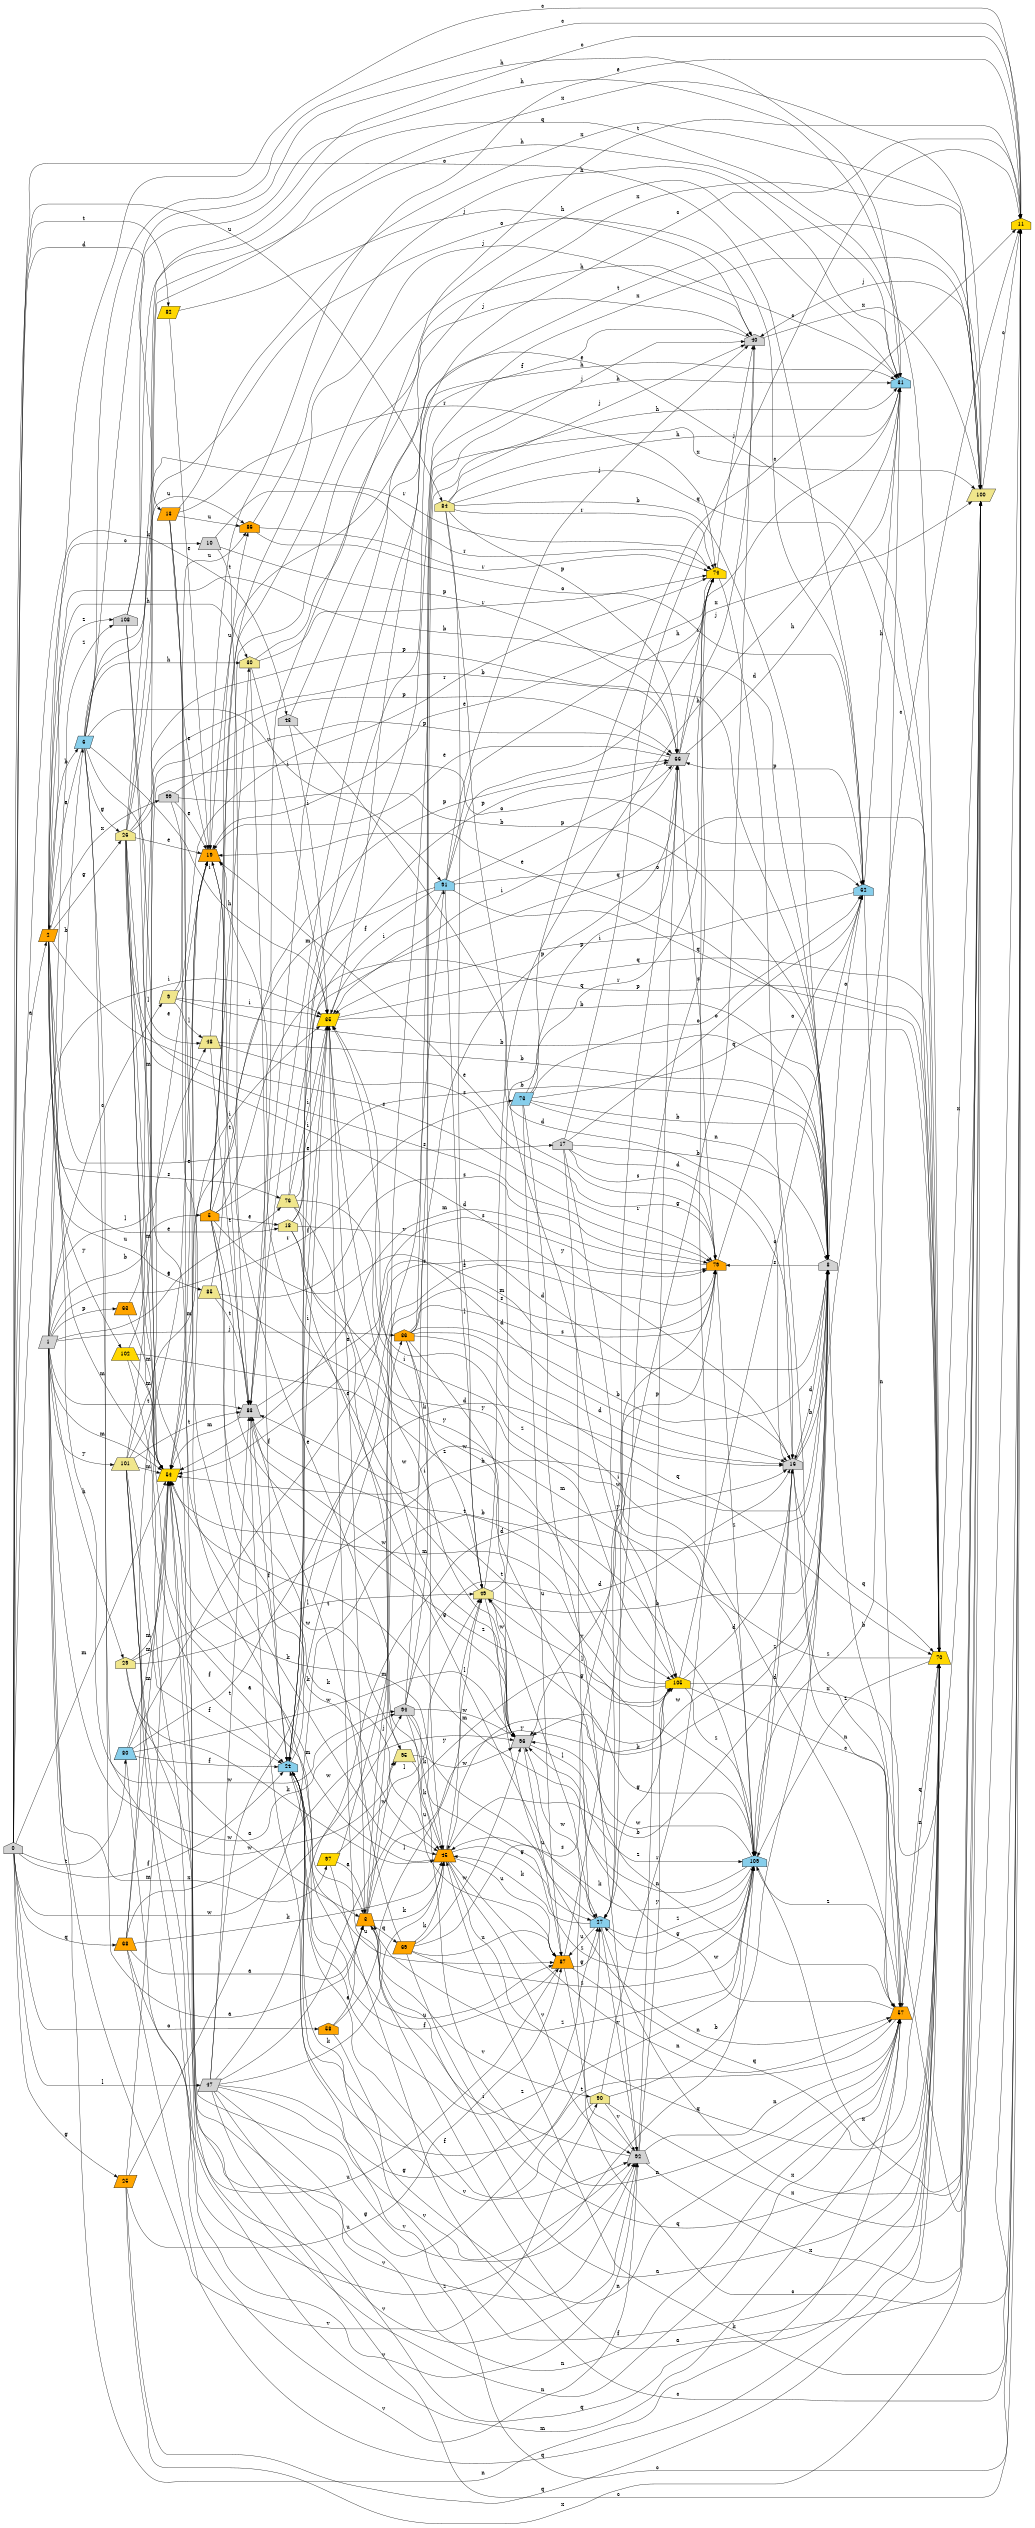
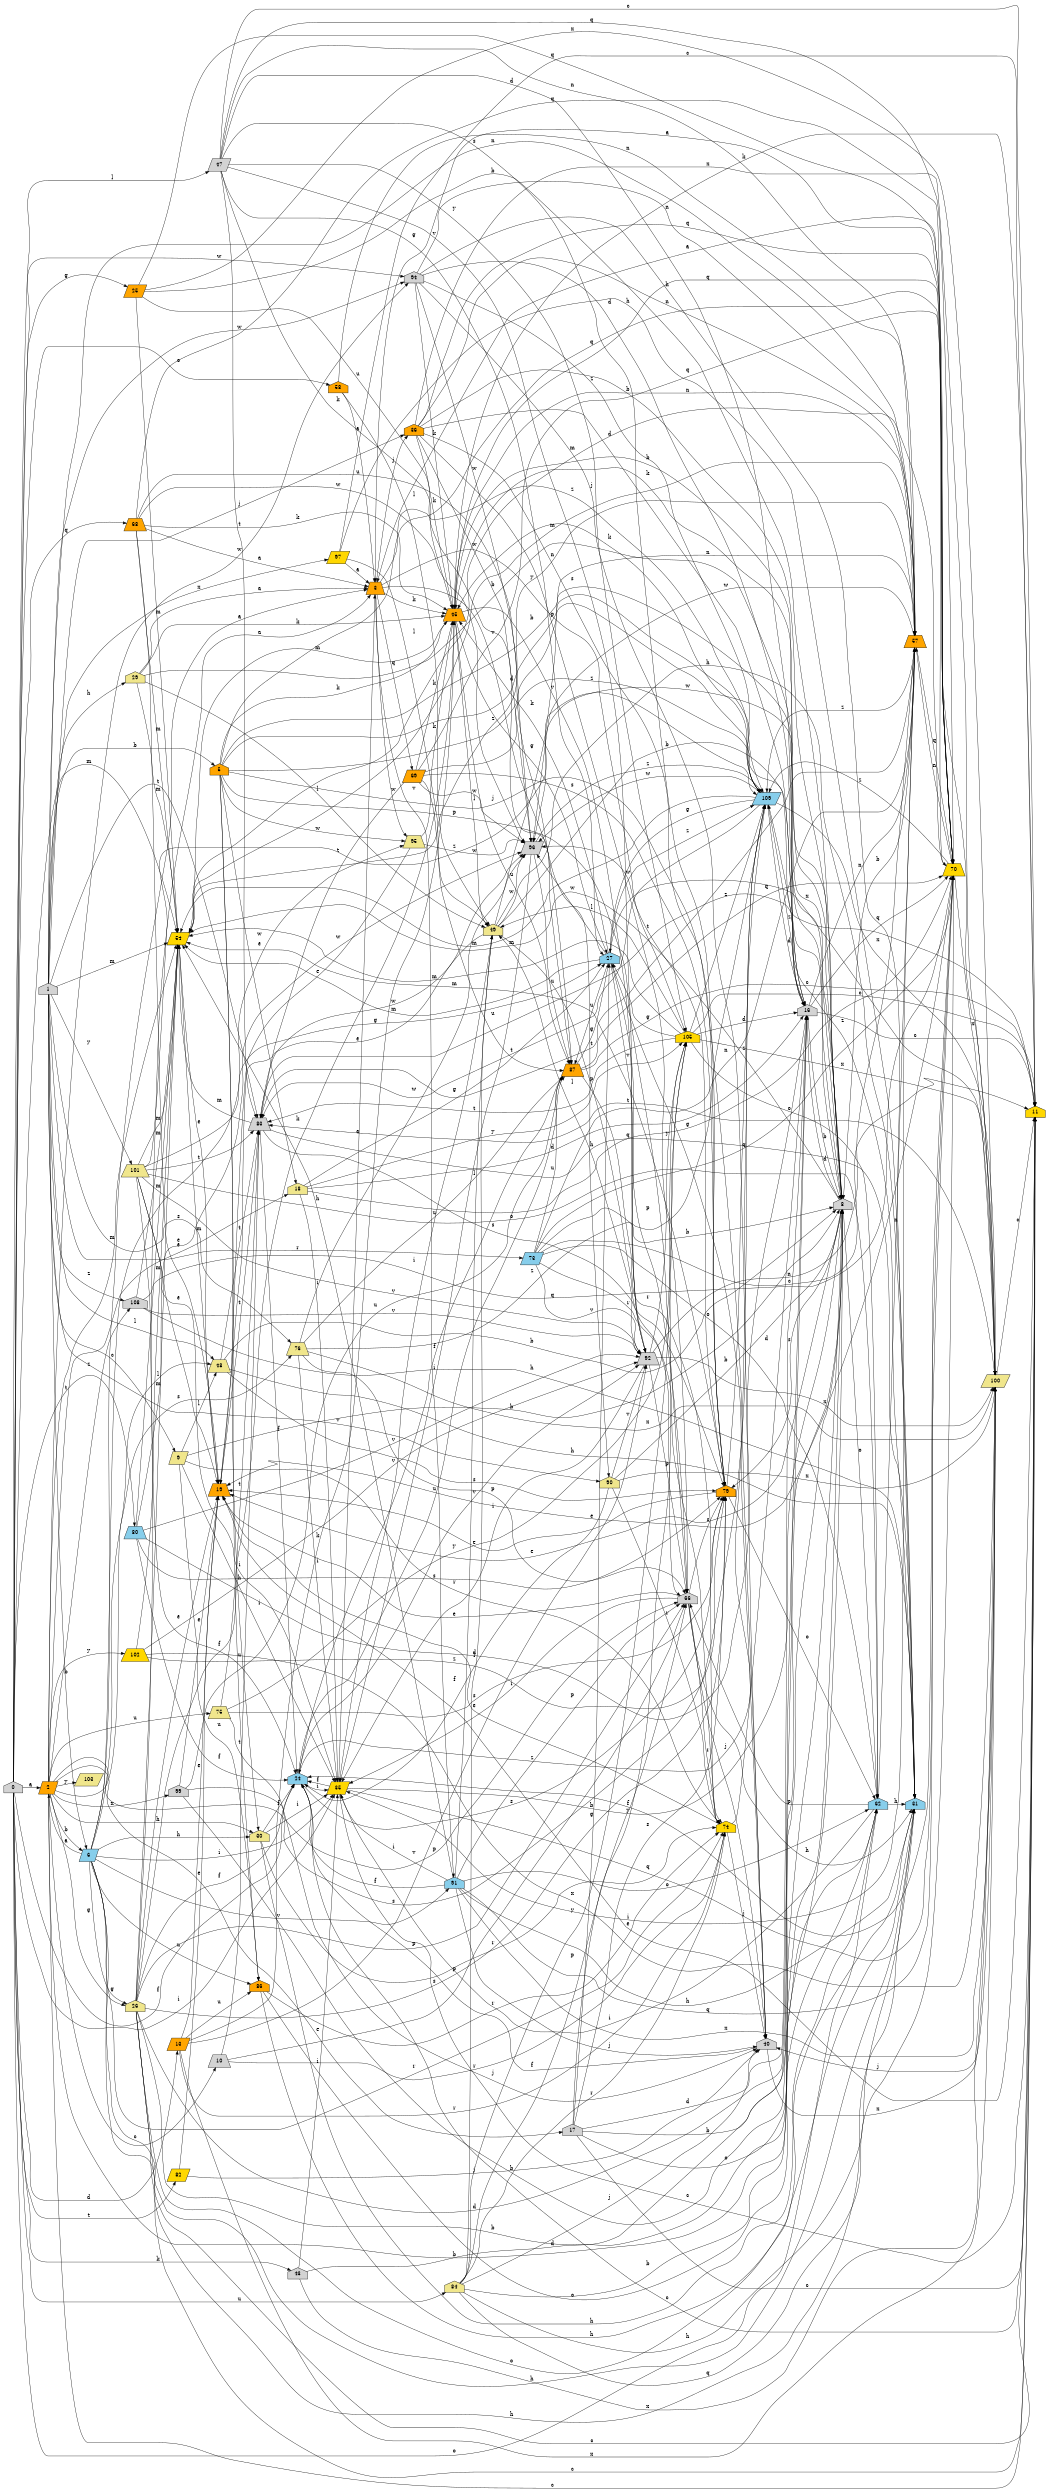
node "66": shape parallelogram -> house
edge "91" -> "54": label "m" -> "h"
node "85": label "85" -> "75"
node "63": removed
node "1": shape parallelogram -> house
node "103": added
node "109": shape house -> parallelogram
